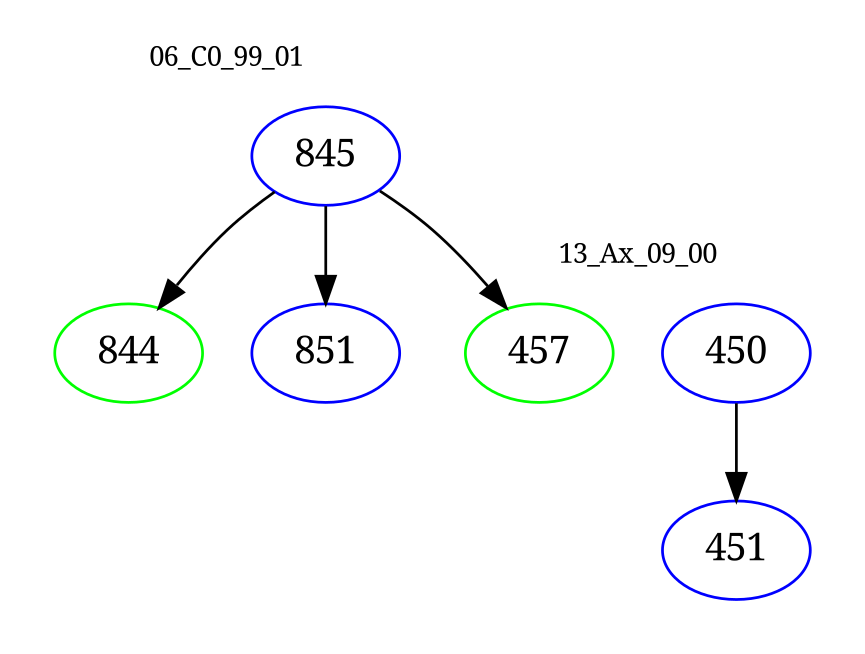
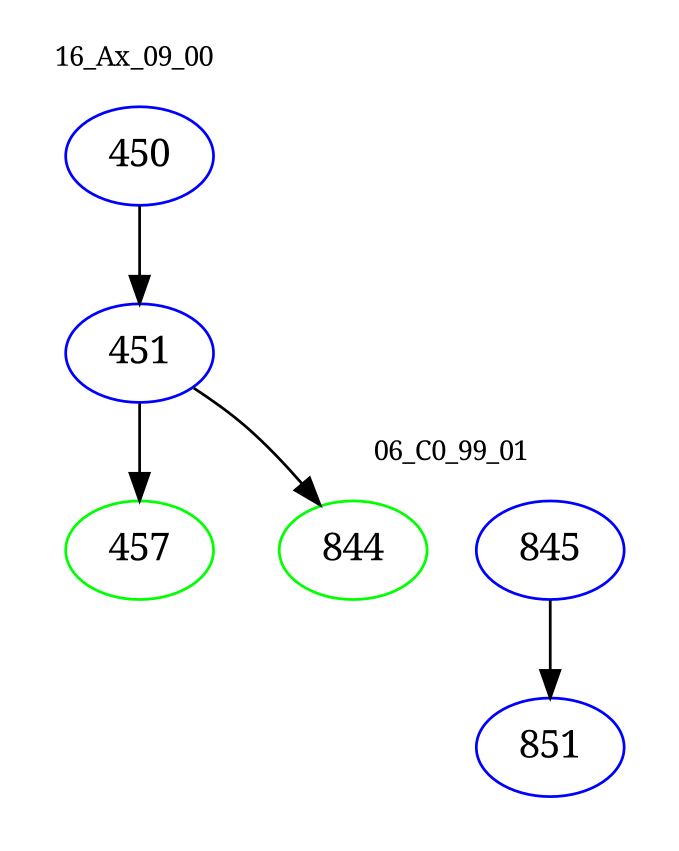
edge "845" -> "844": now "451" -> "844"
cluster "13_Ax_09_00": label "13_Ax_09_00" -> "16_Ax_09_00"
edge "845" -> "457": now "451" -> "457"
